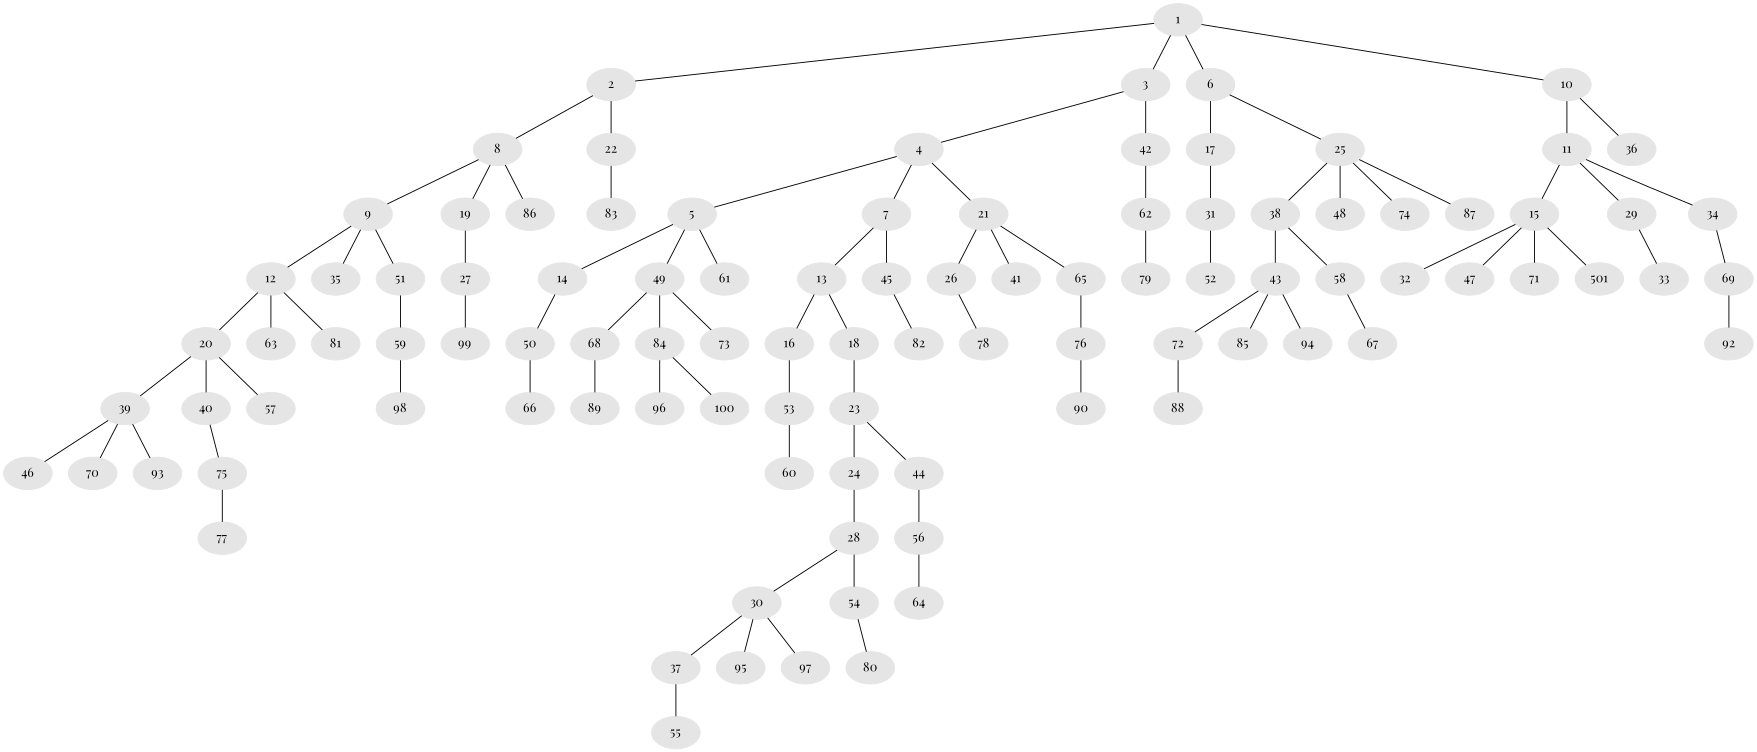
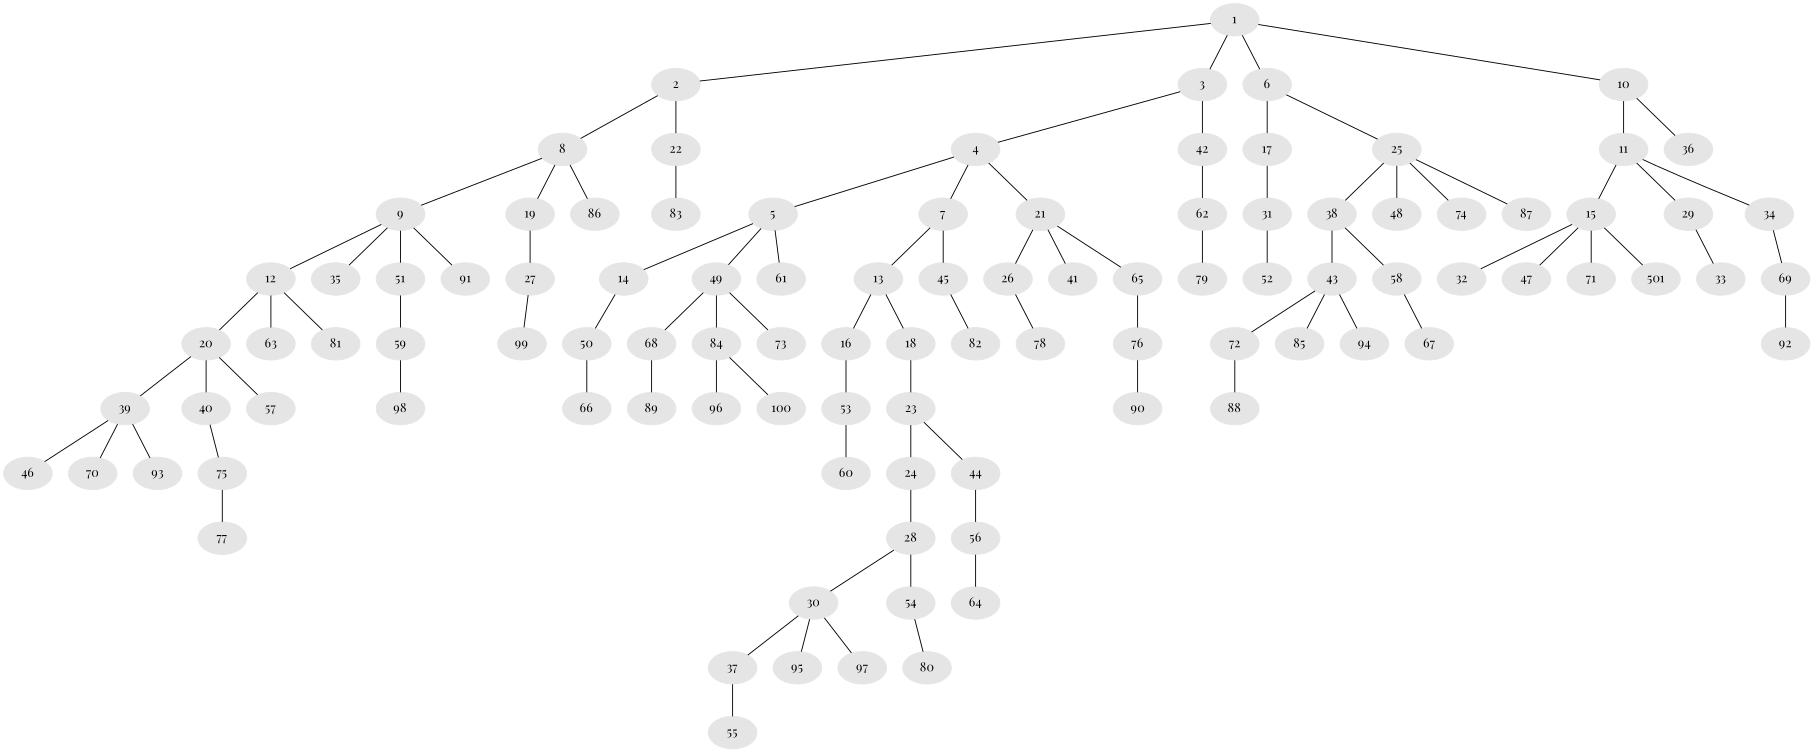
node "91": added
